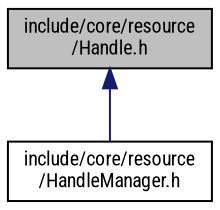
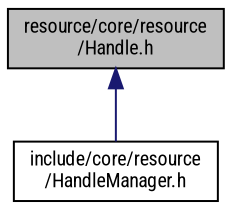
node "include/core/resource /Handle.h": label "include/core/resource /Handle.h" -> "resource/core/resource /Handle.h"
